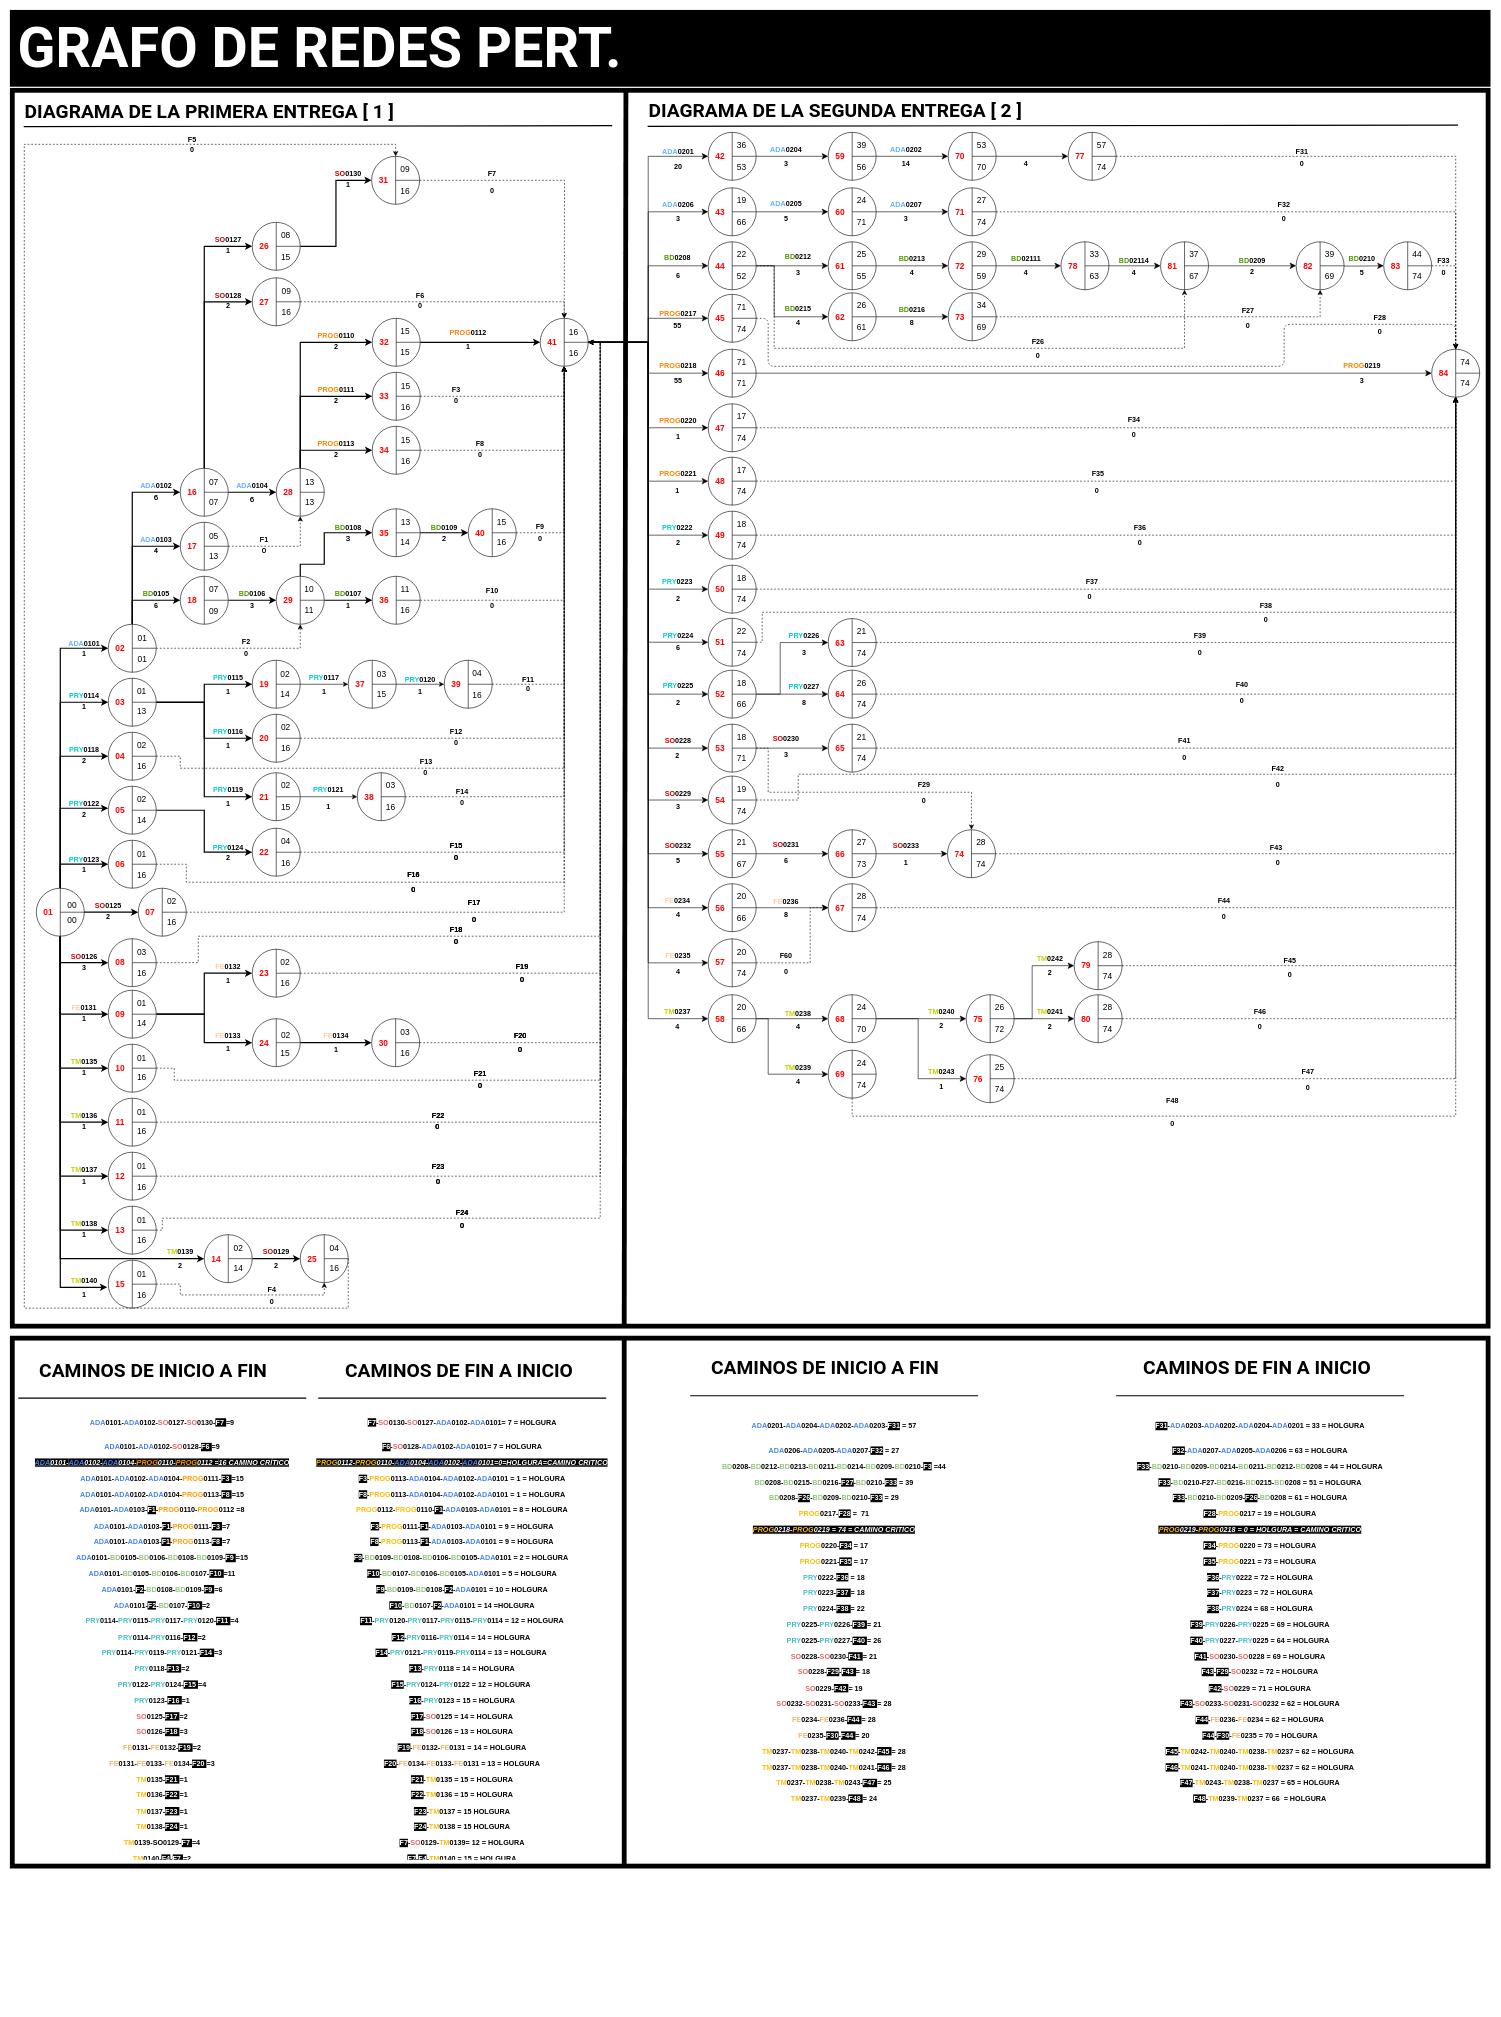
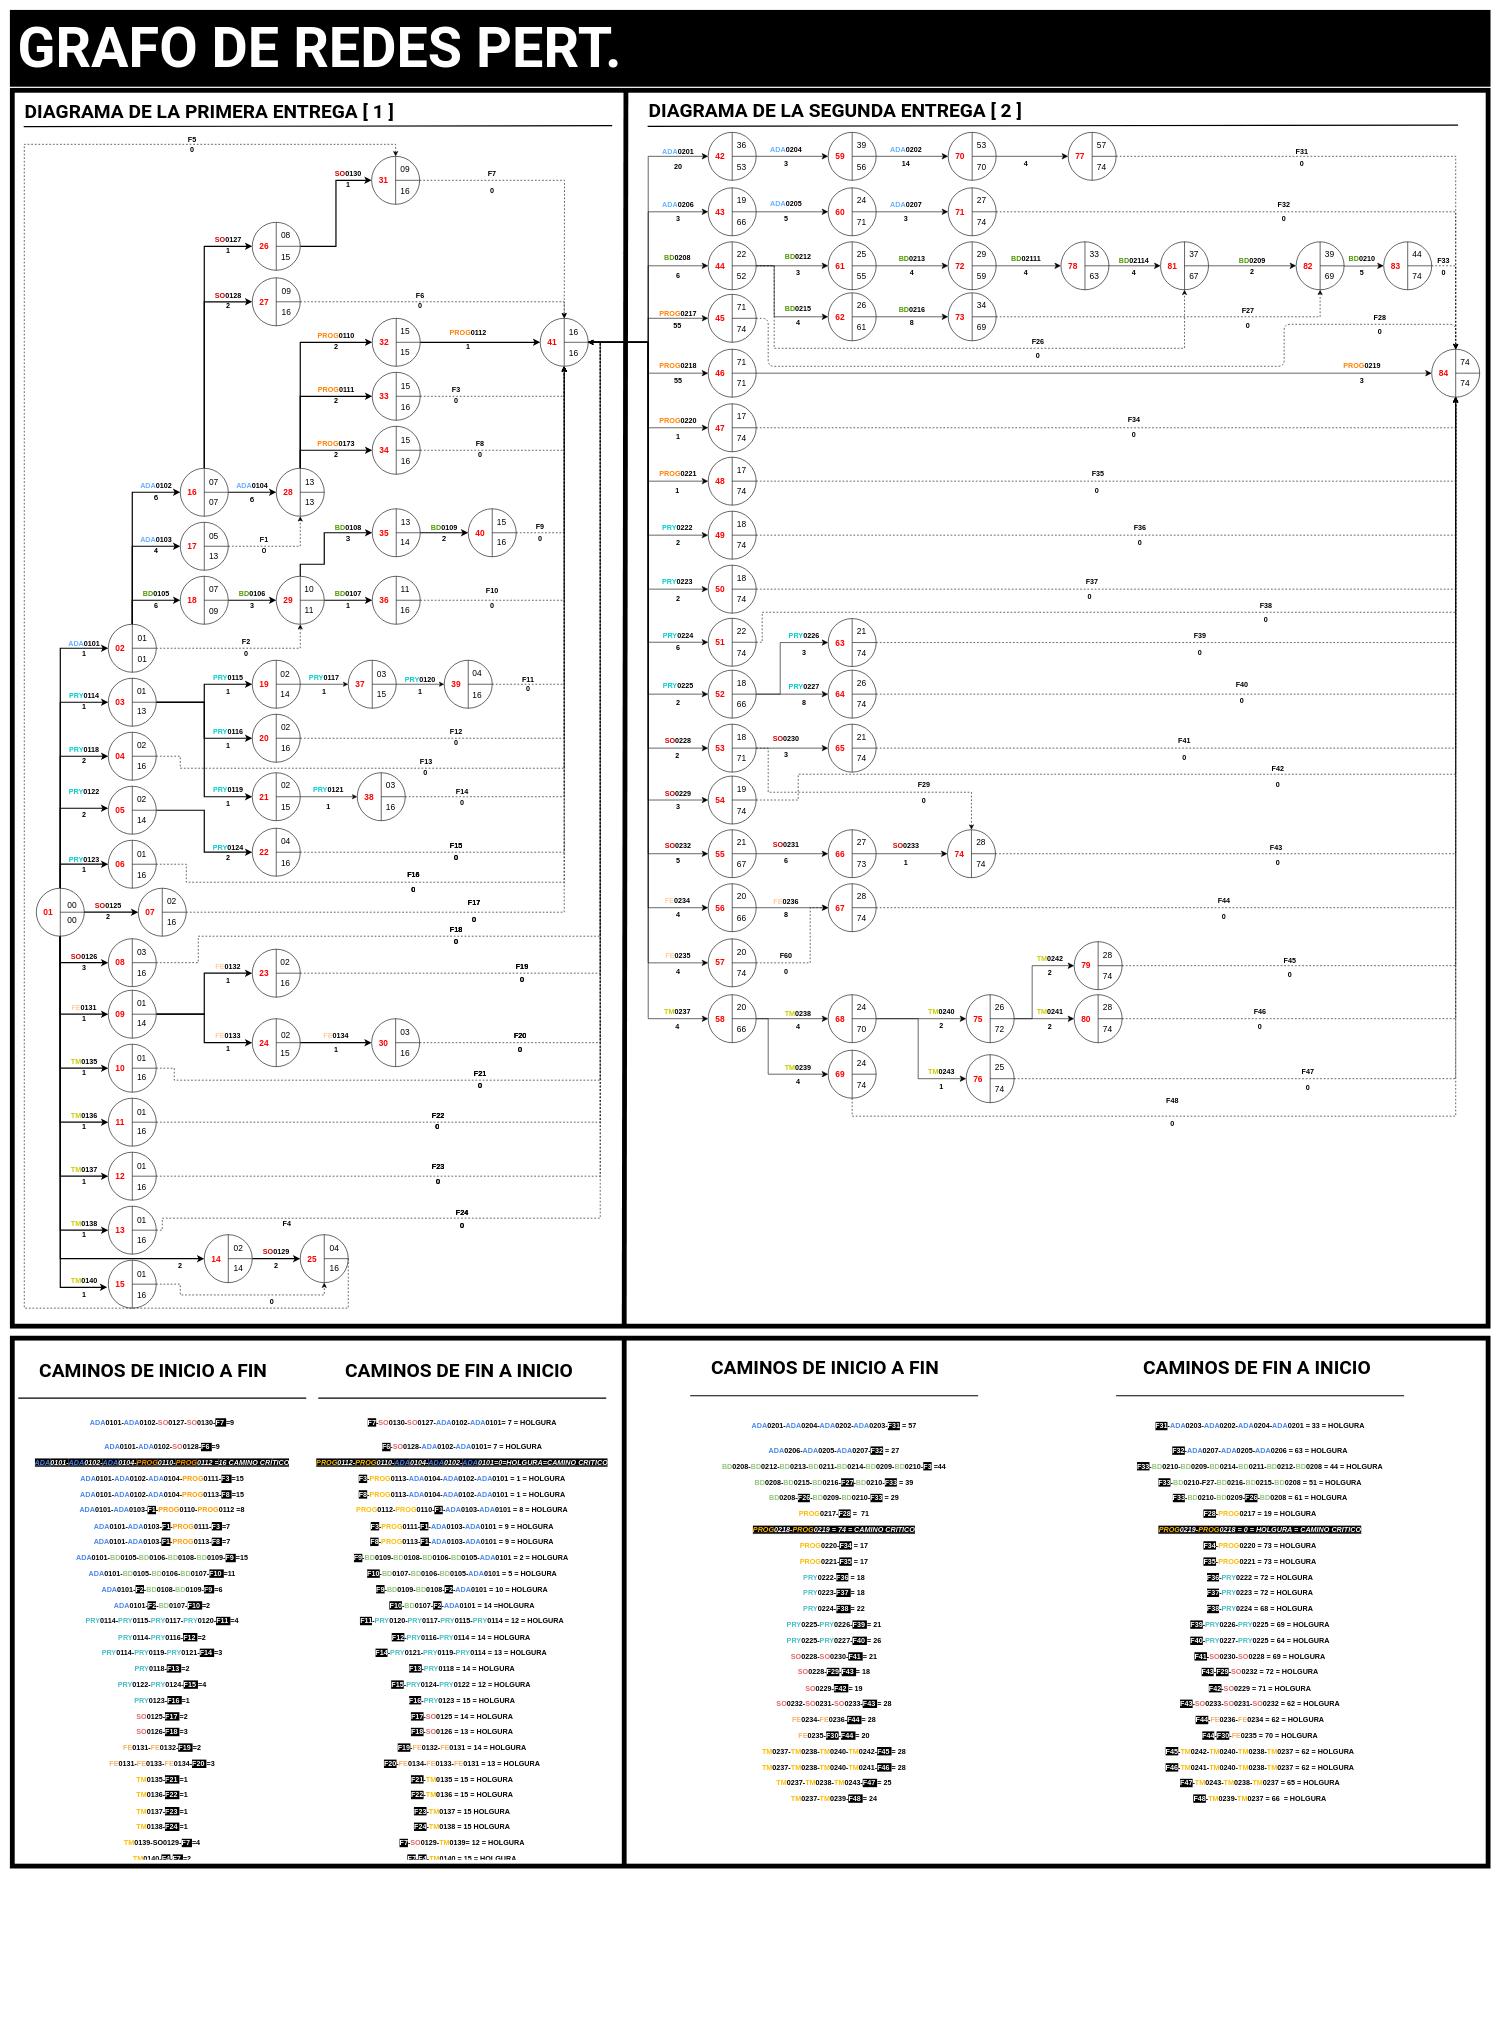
node "PROG0113": label "PROG0113" -> "PROG0173"
node "PRY0122": moved (84, 803) -> (84, 791)
node "TM0139": removed
node "F4": moved (272, 1289) -> (287, 1223)
